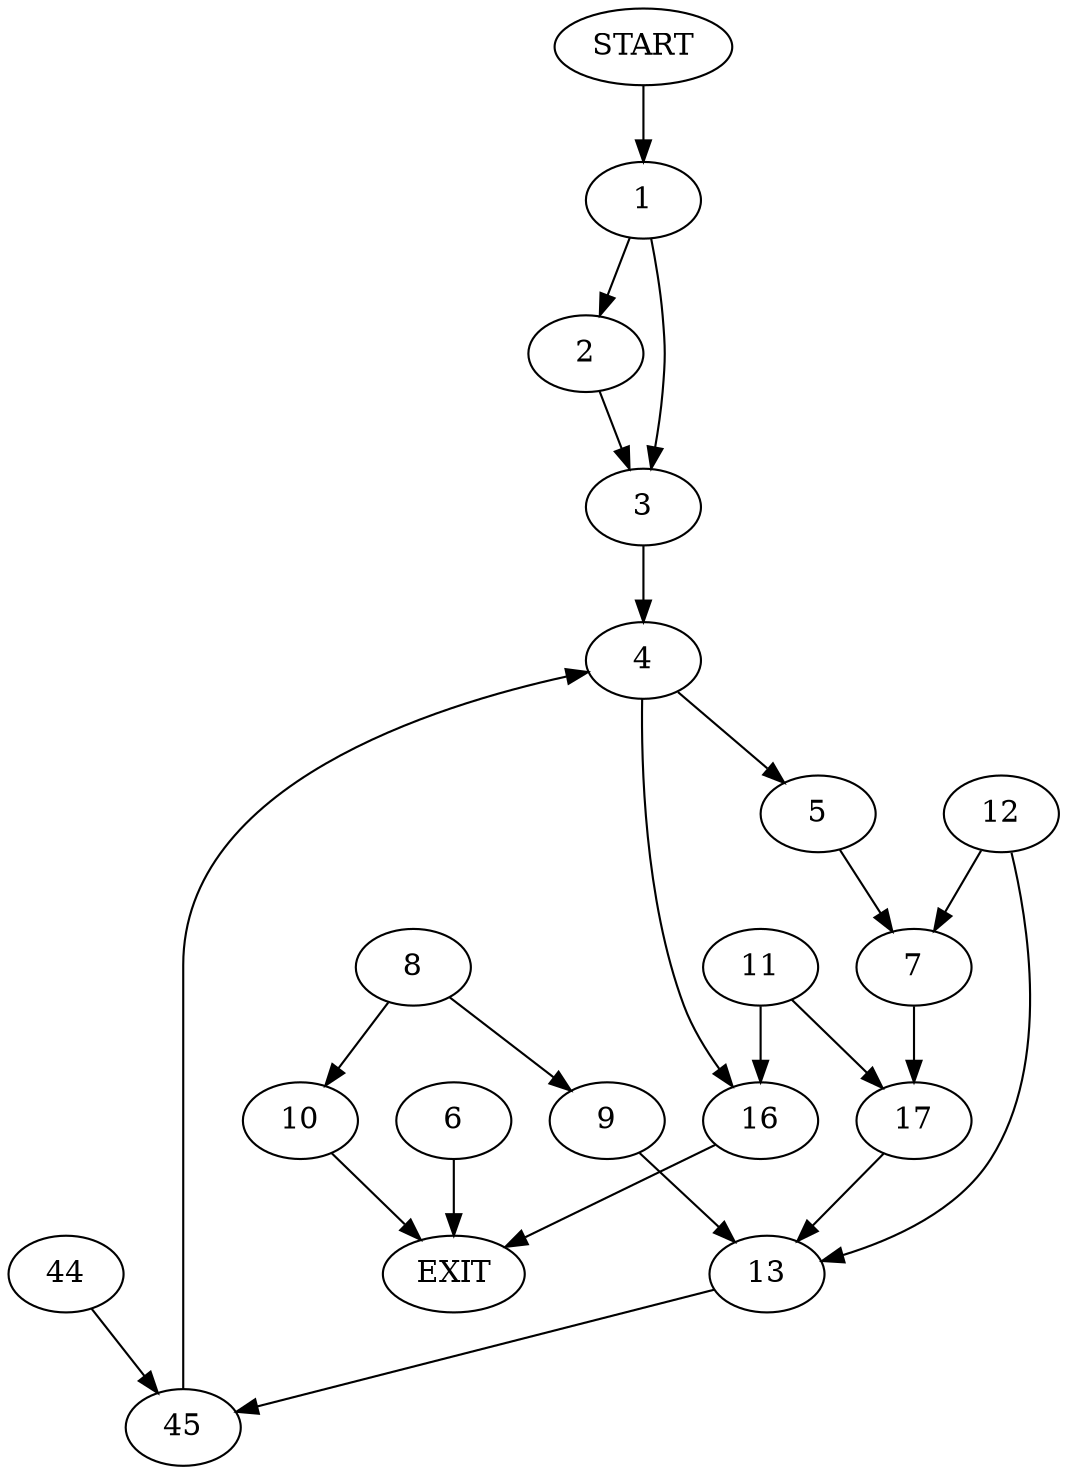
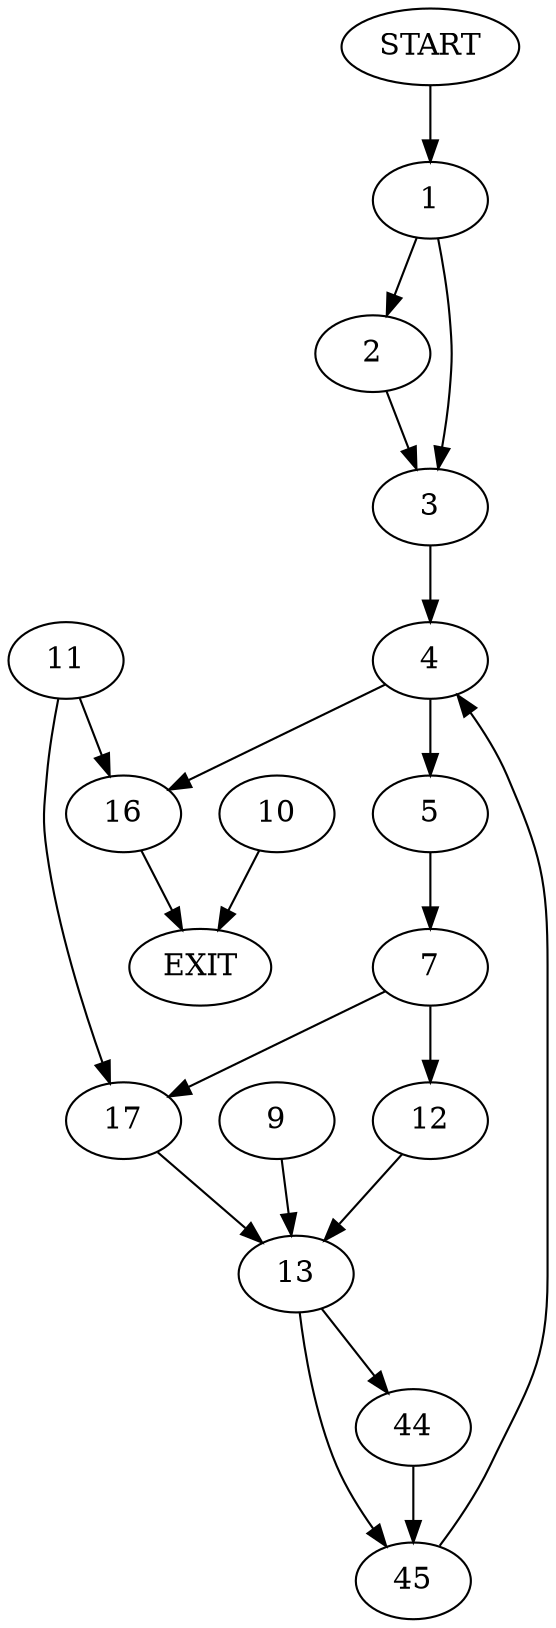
edge "12" -> "7": reversed
node "8": removed
node "6": removed
edge "13" -> "44": added
